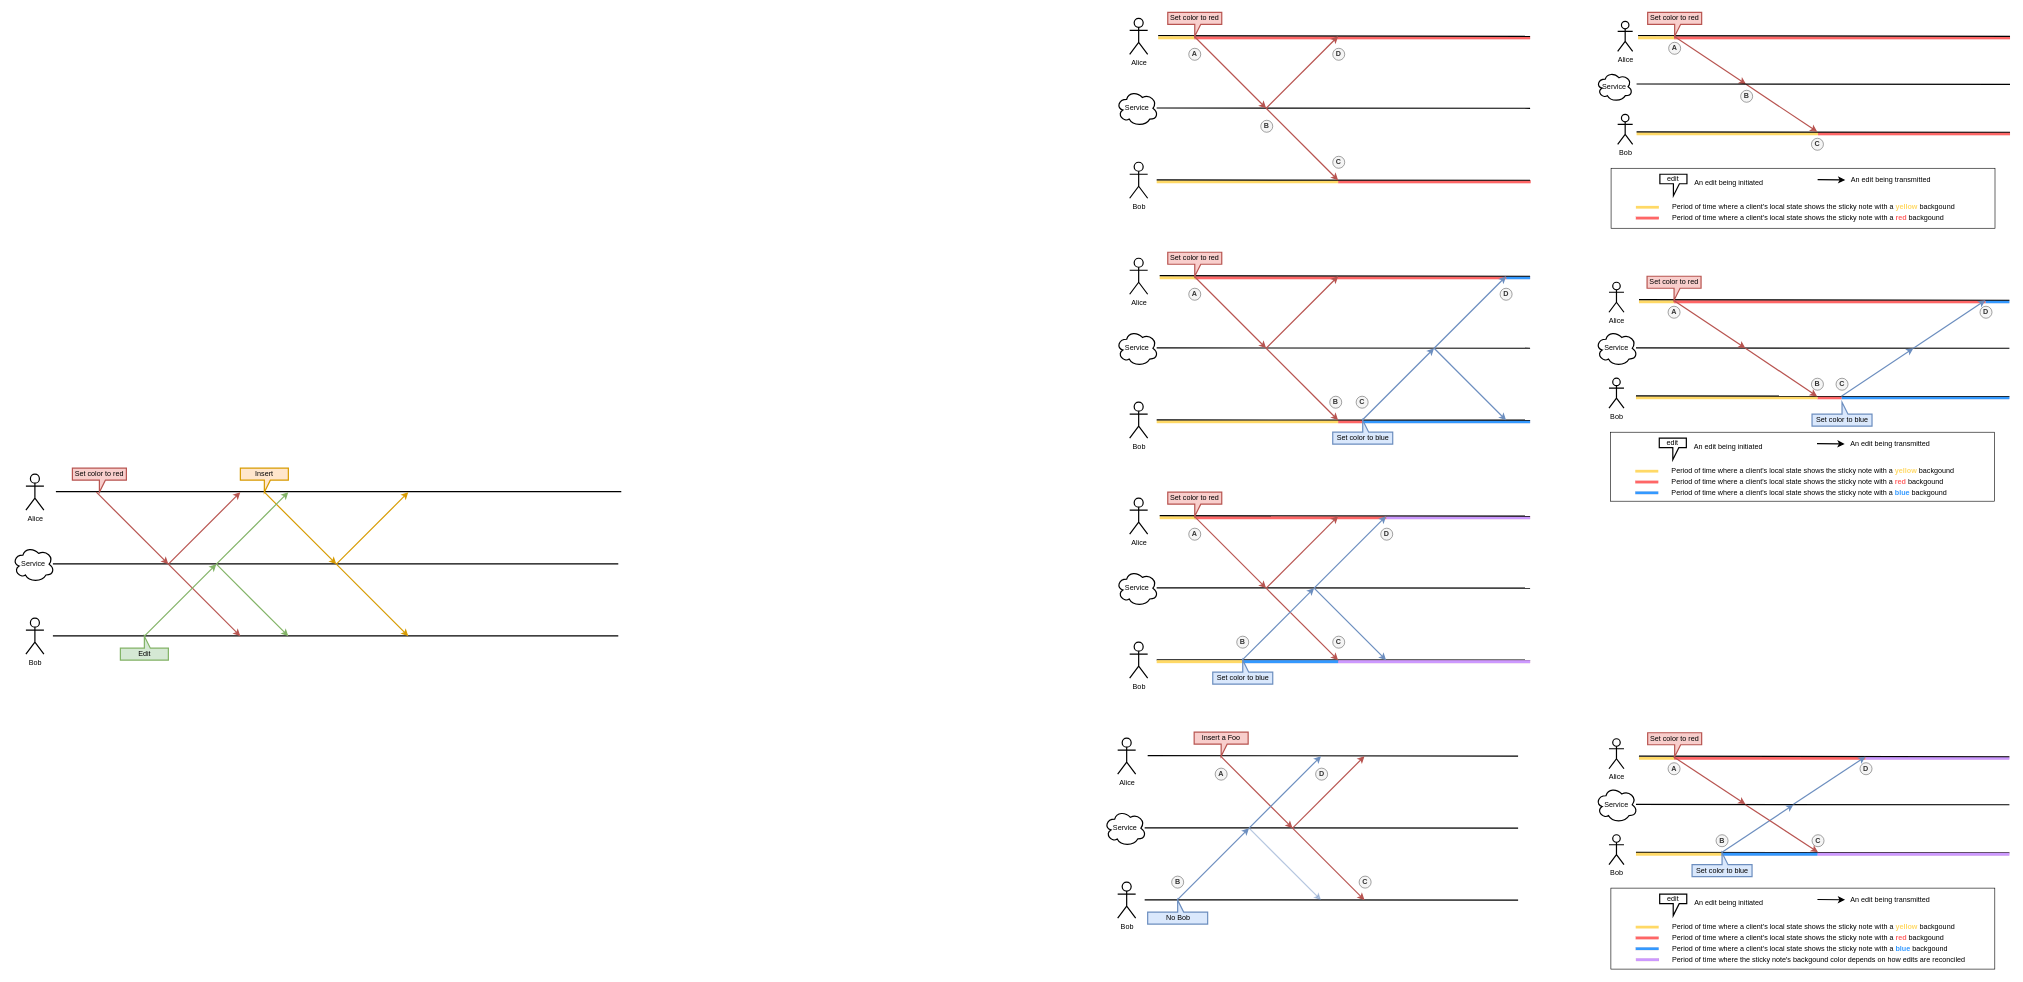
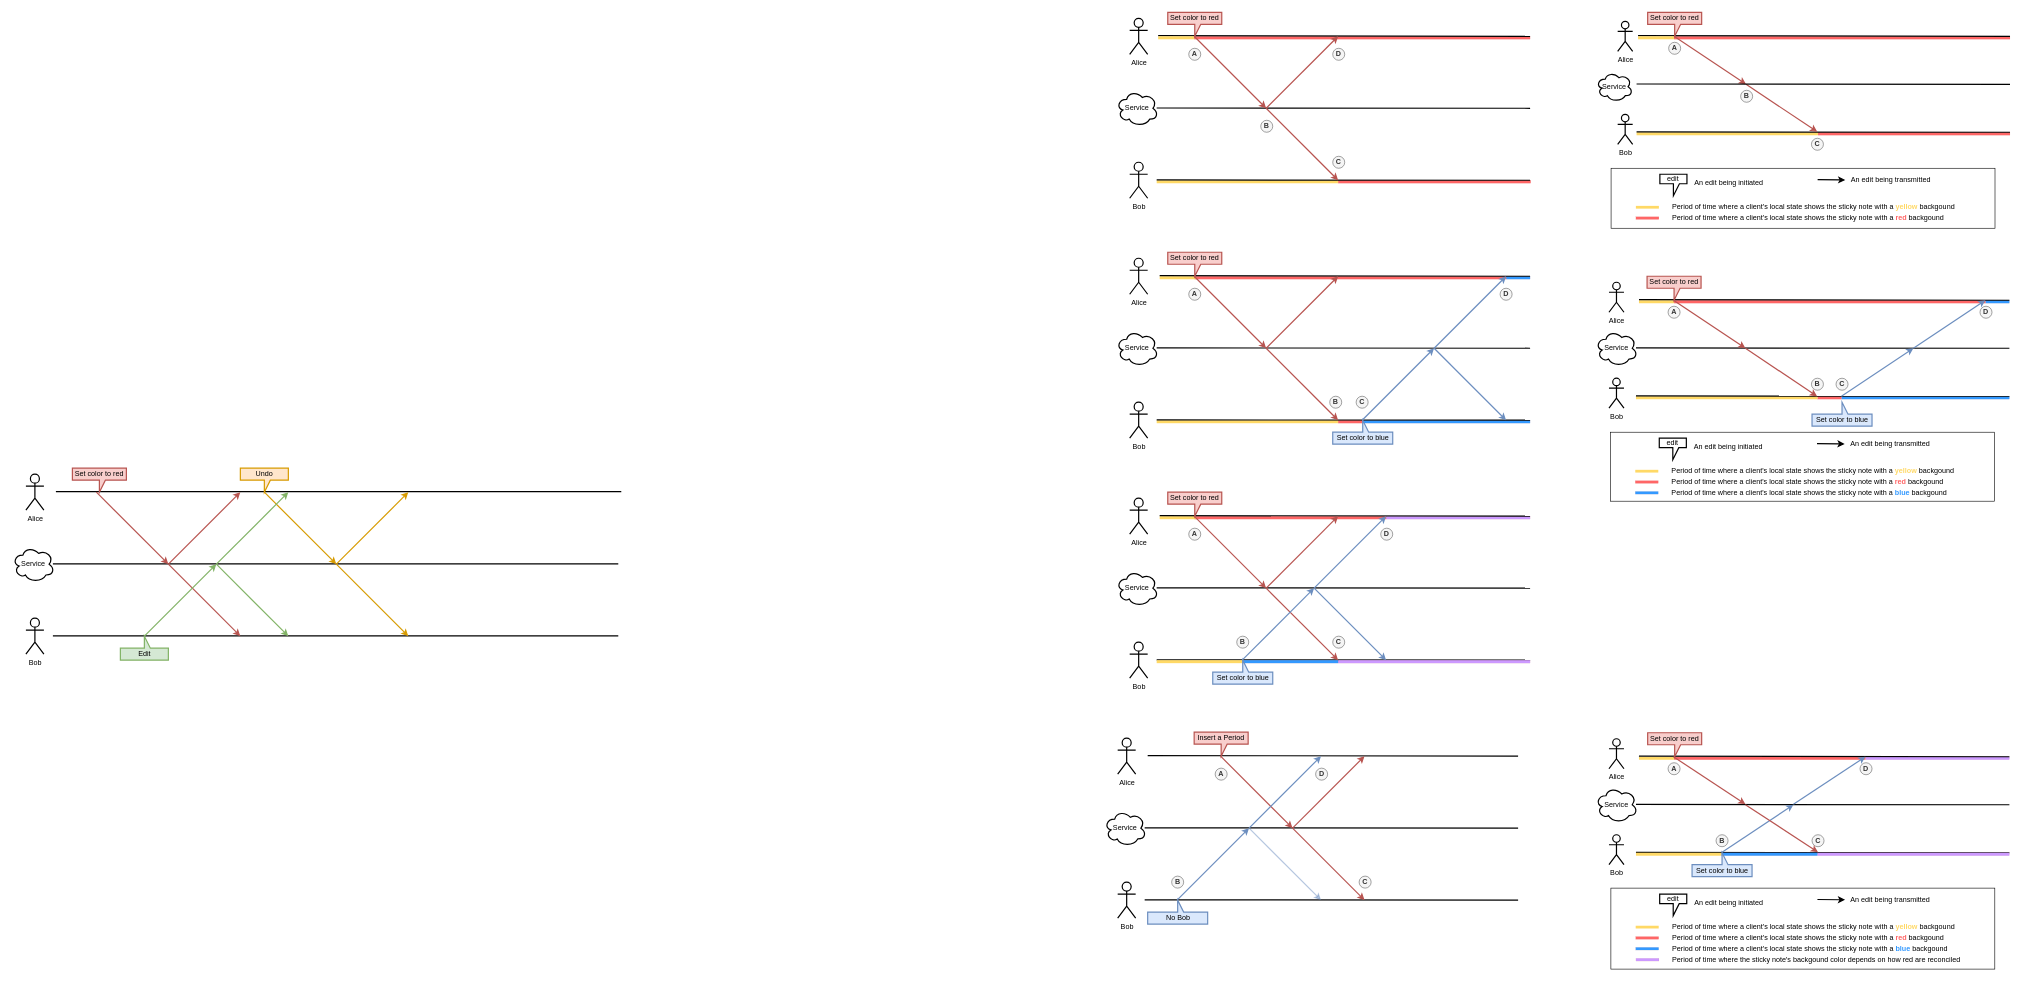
node "Insert": label "Insert" -> "Undo"
node "Insert a Foo": label "Insert a Foo" -> "Insert a Period"
node "Period of time where the sticky note's backgound color depends on how edits are reconciled": label "Period of time where the sticky note's backgound color depends on how edits are reconciled" -> "Period of time where the sticky note's backgound color depends on how red are reconciled"
